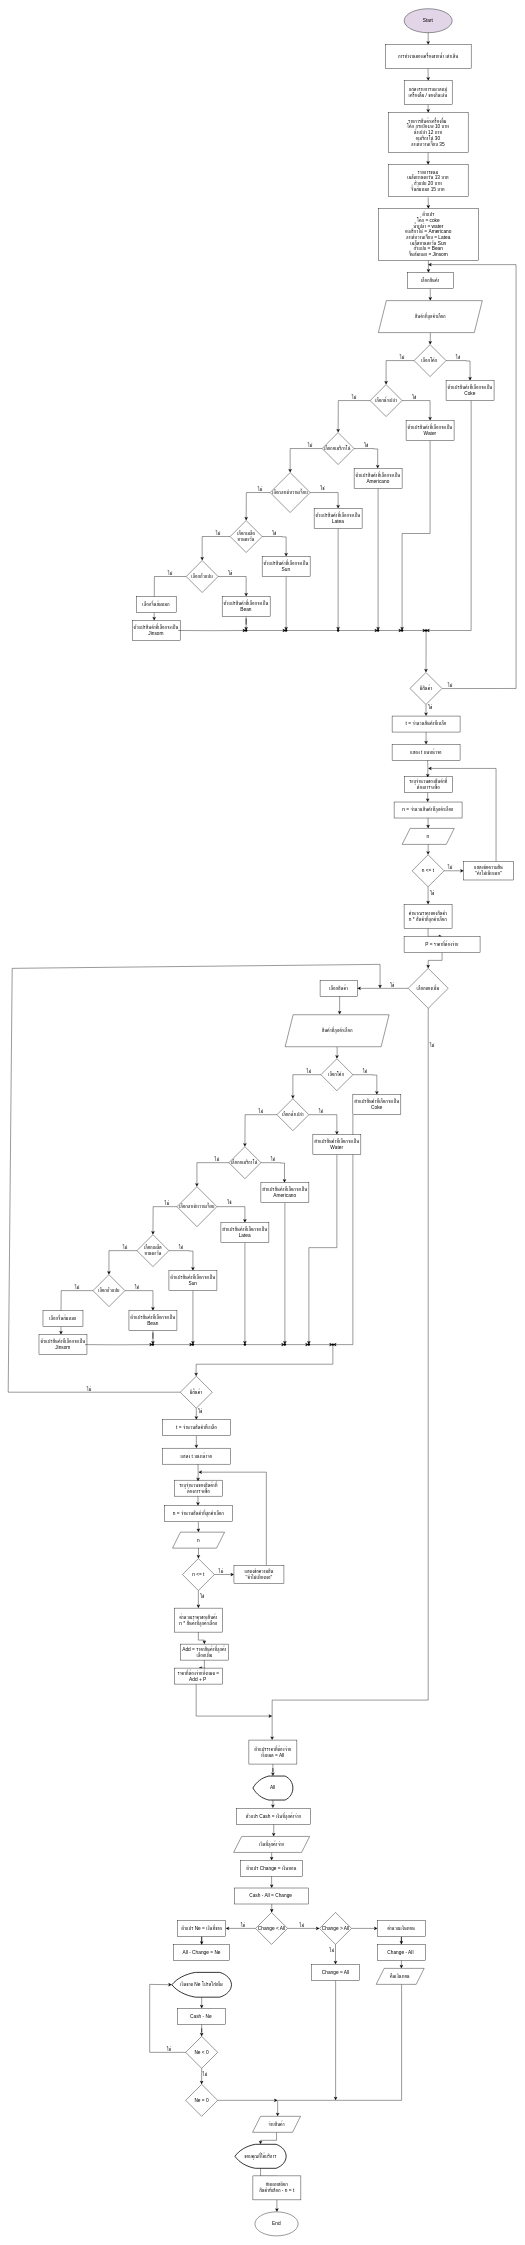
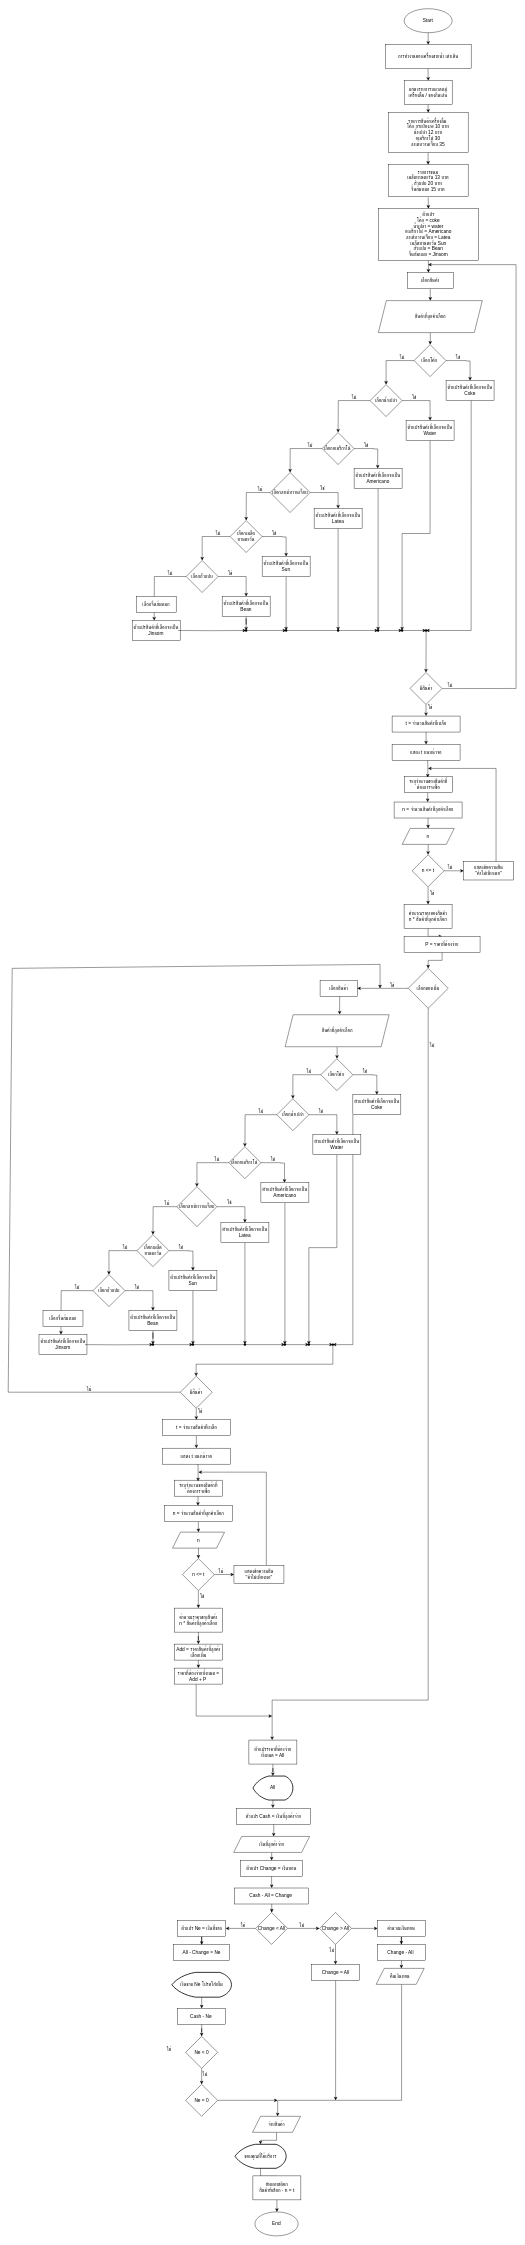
node "Start": fillcolor #e1d5e7 -> #ffffff
node "Add = ราคาสินค้าที่ลูกค้าเลือกเพิ่ม": moved (204, 1652) -> (198, 1652)
edge "Ne < 0" -> "เงินขาด Ne โปรดใส่เพิ่ม": removed
